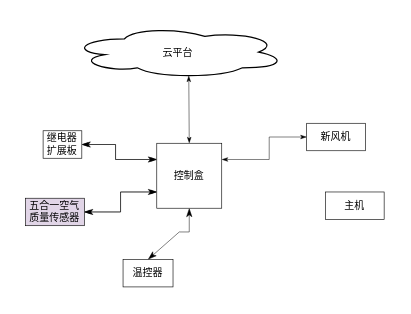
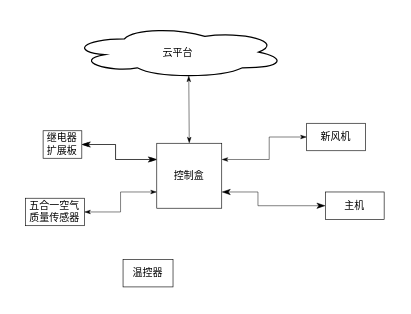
edge "控制盒" -- "主机": added
node "五合一空气质量传感器": fillcolor #e1d5e7 -> #ffffff
edge "控制盒" -- "五合一空气质量传感器": removed
edge "控制盒" -- "温控器": removed
